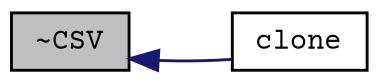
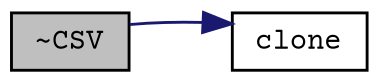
edge "clone" -> "~CSV": reversed
